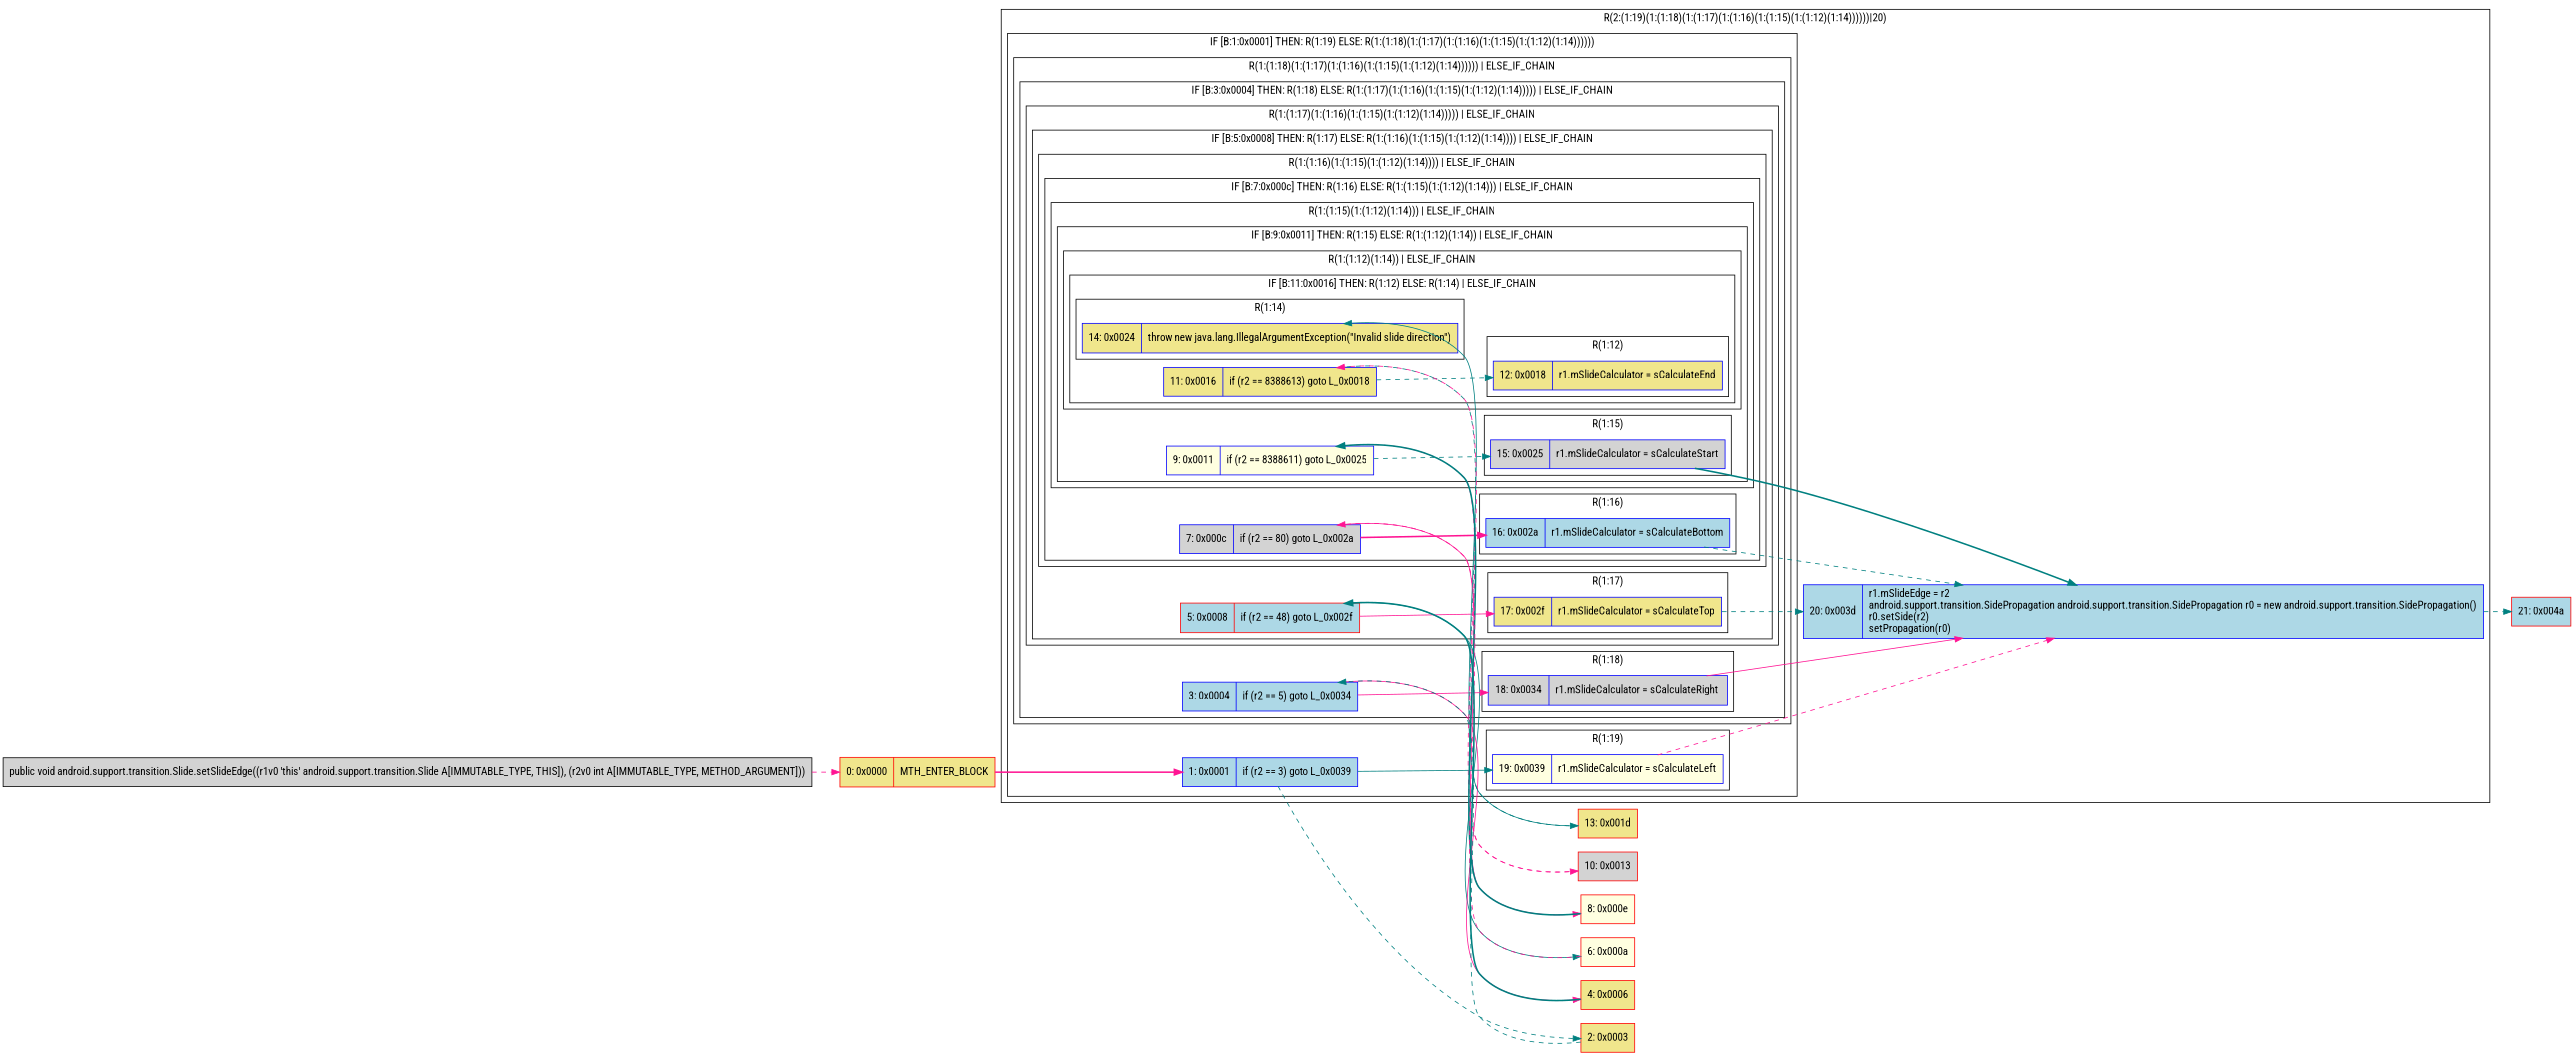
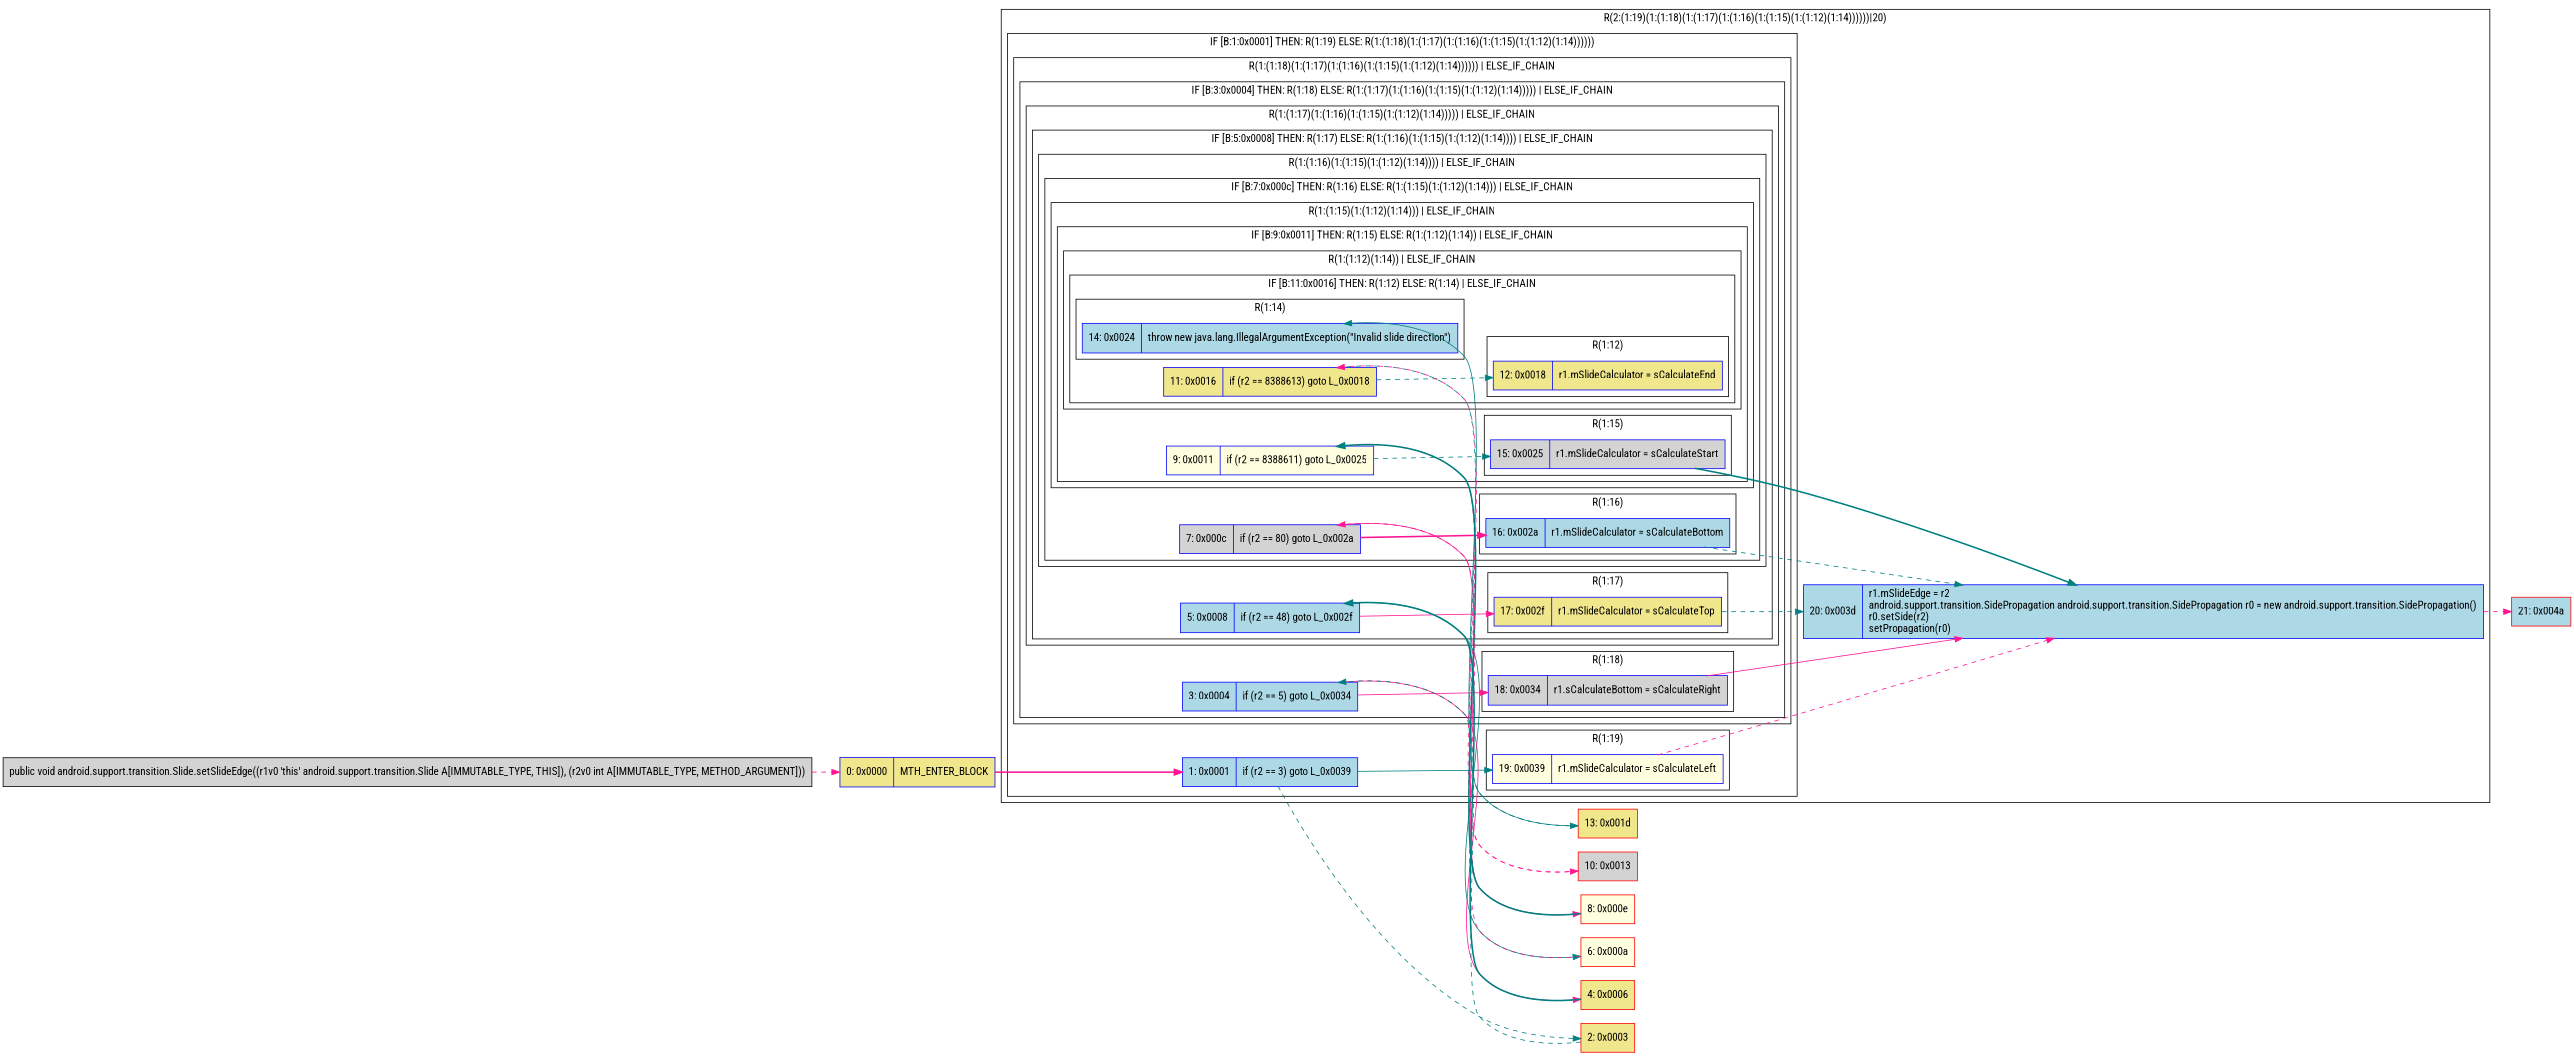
node "14: 0x0024": fillcolor khaki -> lightblue
edge "20: 0x003d" -> "21: 0x004a": color teal -> deeppink
node "5: 0x0008": color red -> blue
node "18: 0x0034": text "r1.mSlideCalculator = sCalculateRight" -> "r1.sCalculateBottom = sCalculateRight"
node "0: 0x0000": color red -> blue
